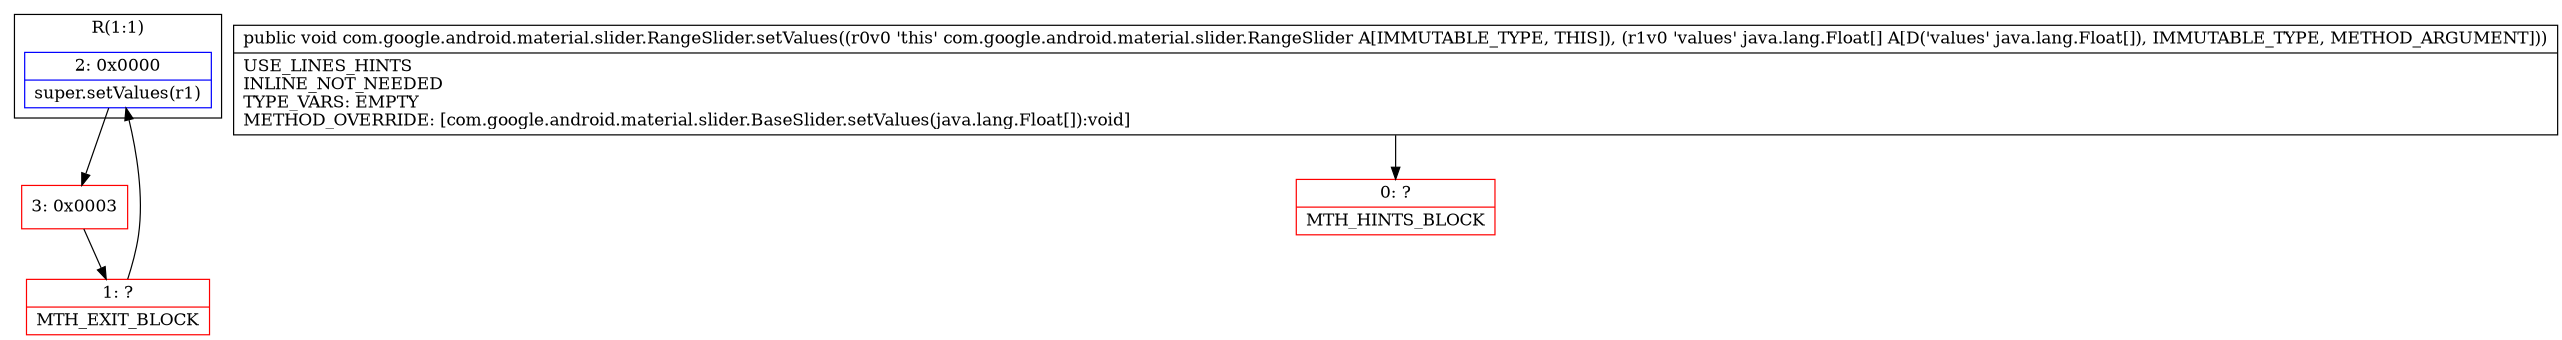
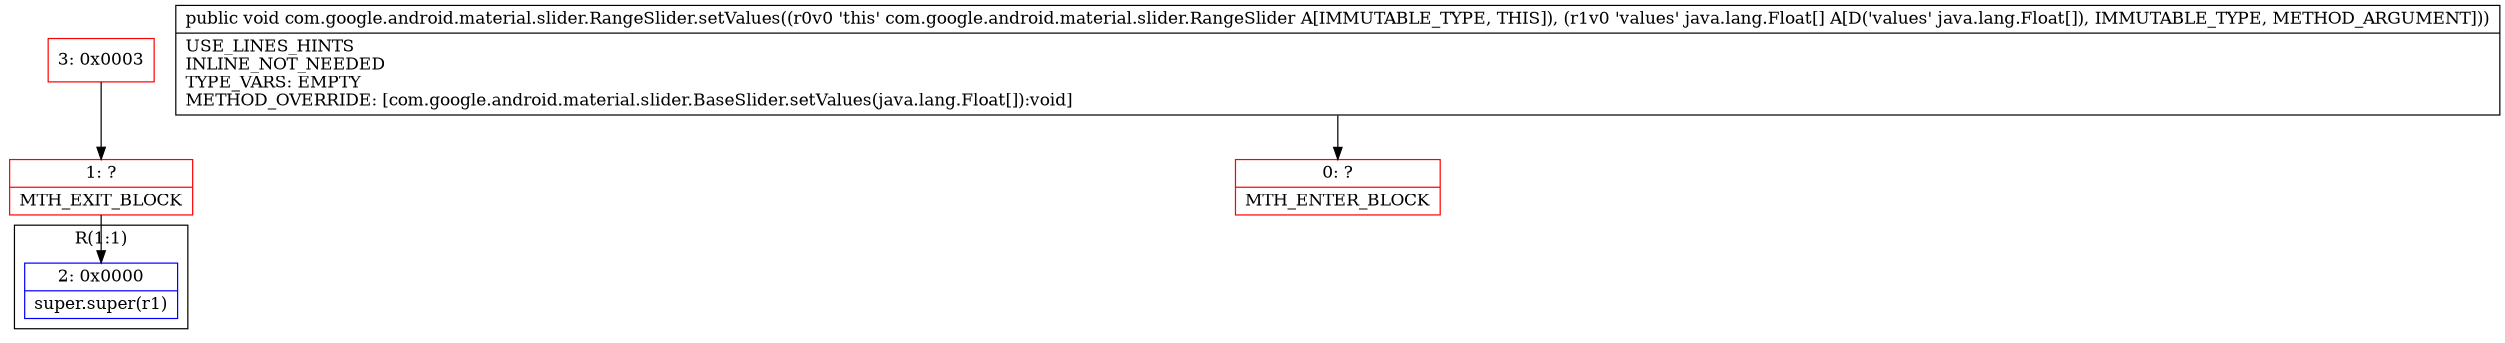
node "2: 0x0000": text "super.setValues(r1)" -> "super.super(r1)"
edge "2: 0x0000" -> "3: 0x0003": removed
node "0: ?": text "MTH_HINTS_BLOCK" -> "MTH_ENTER_BLOCK"
